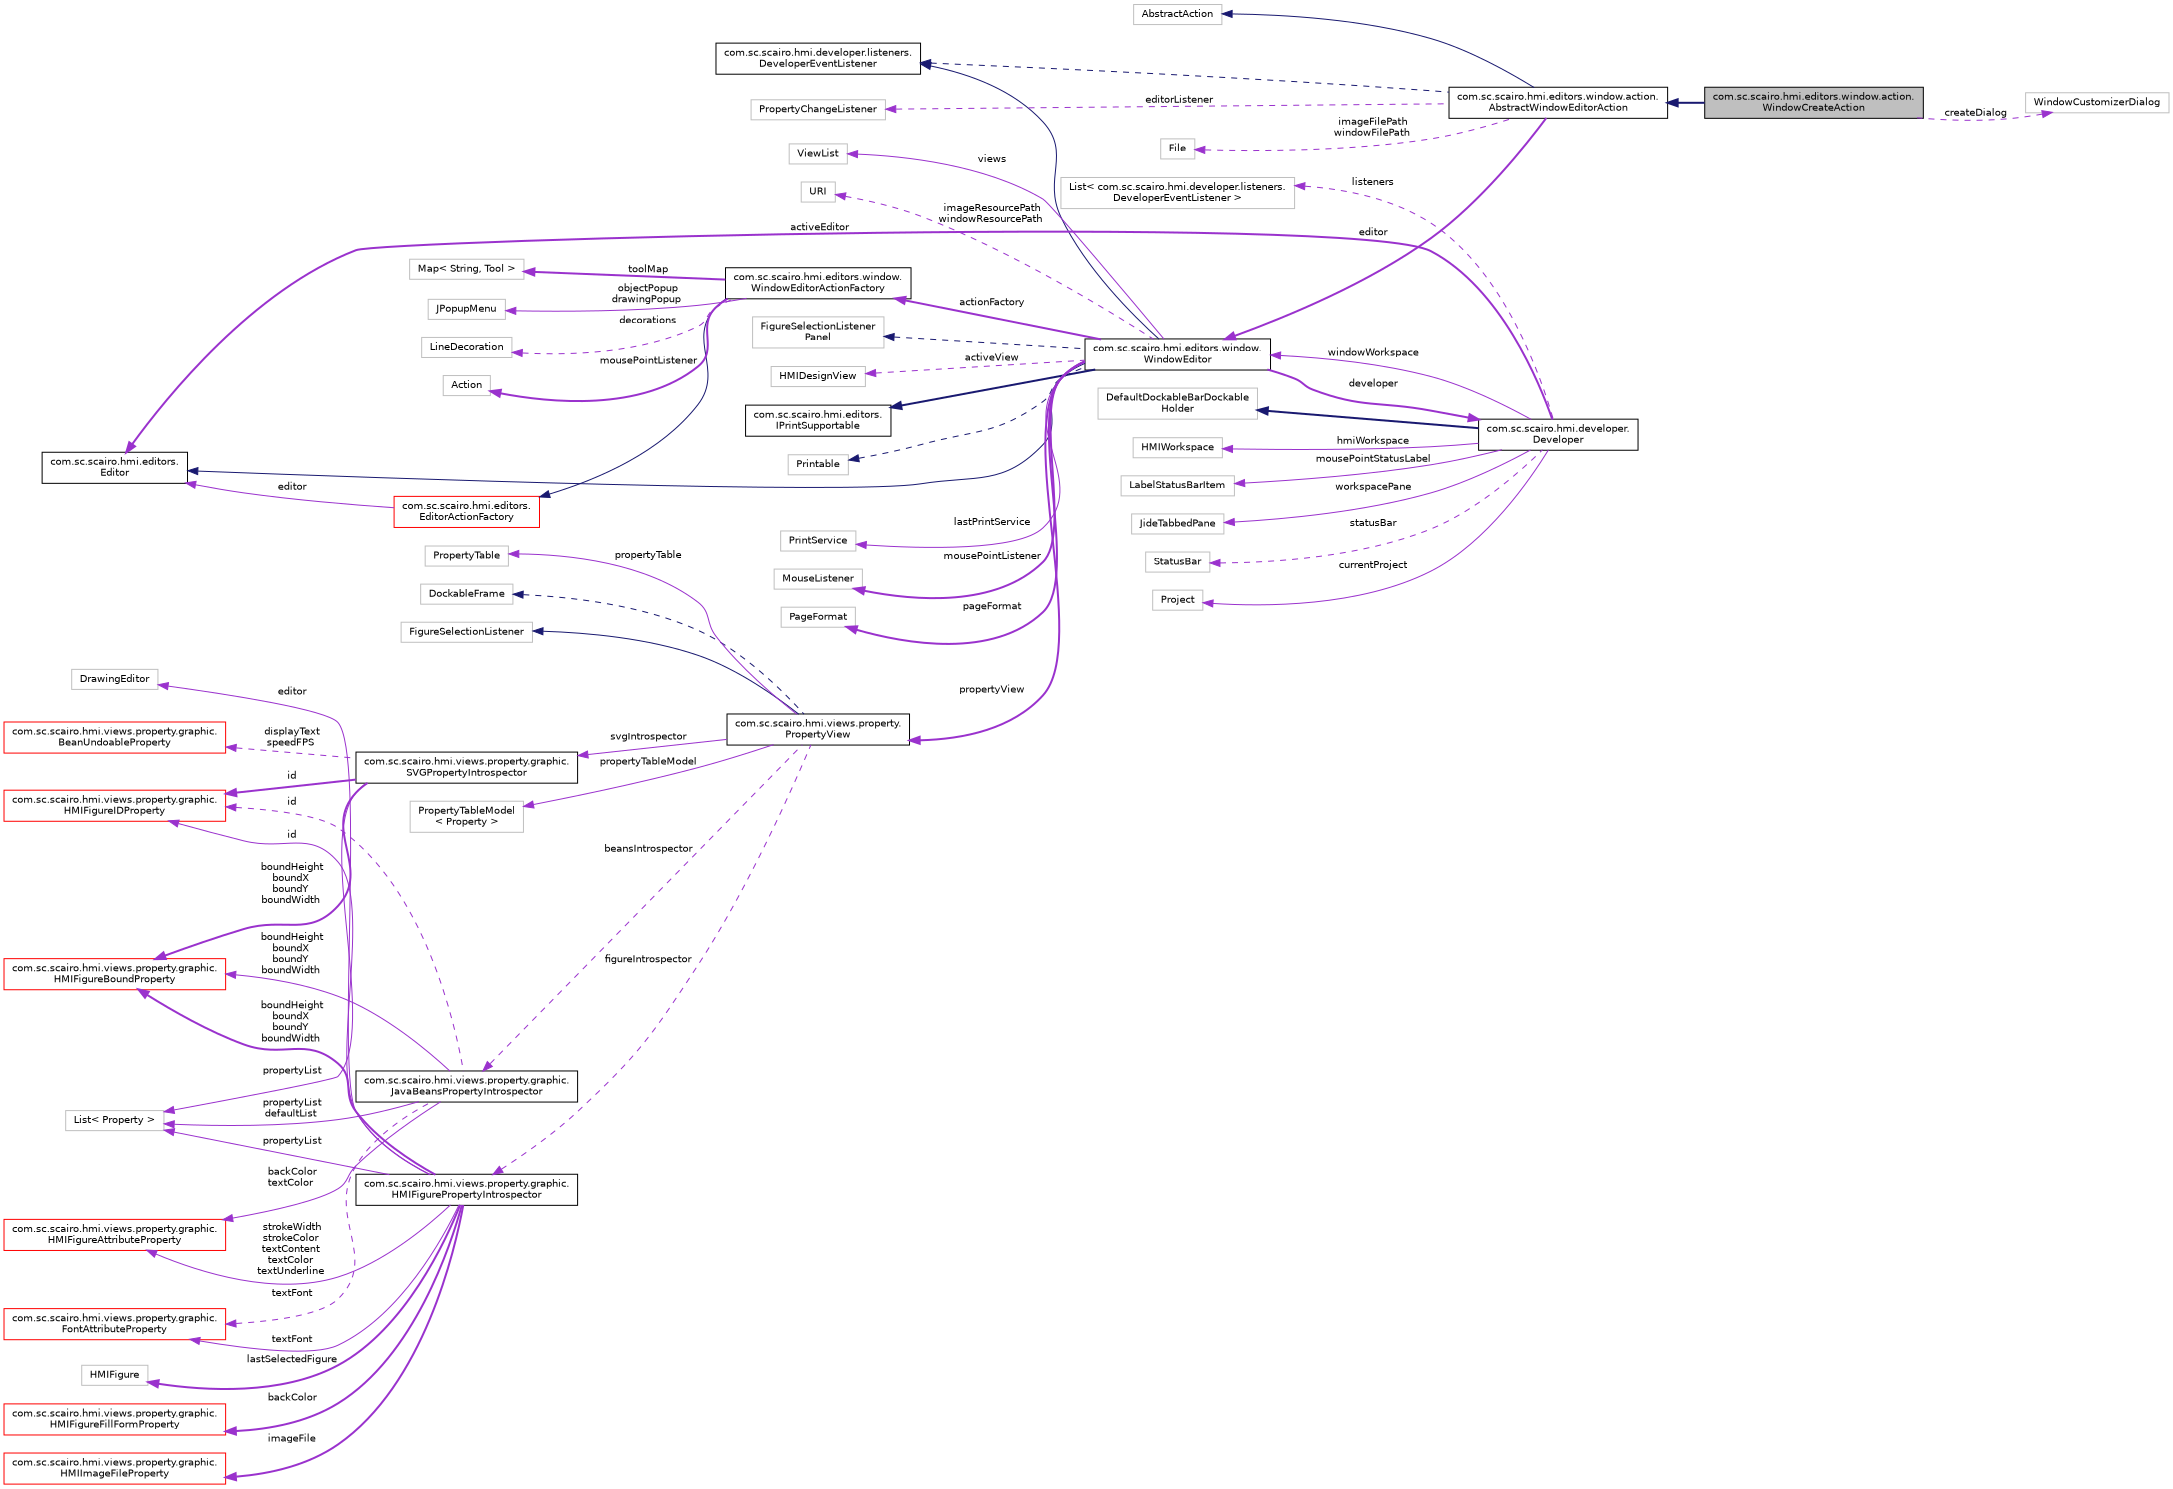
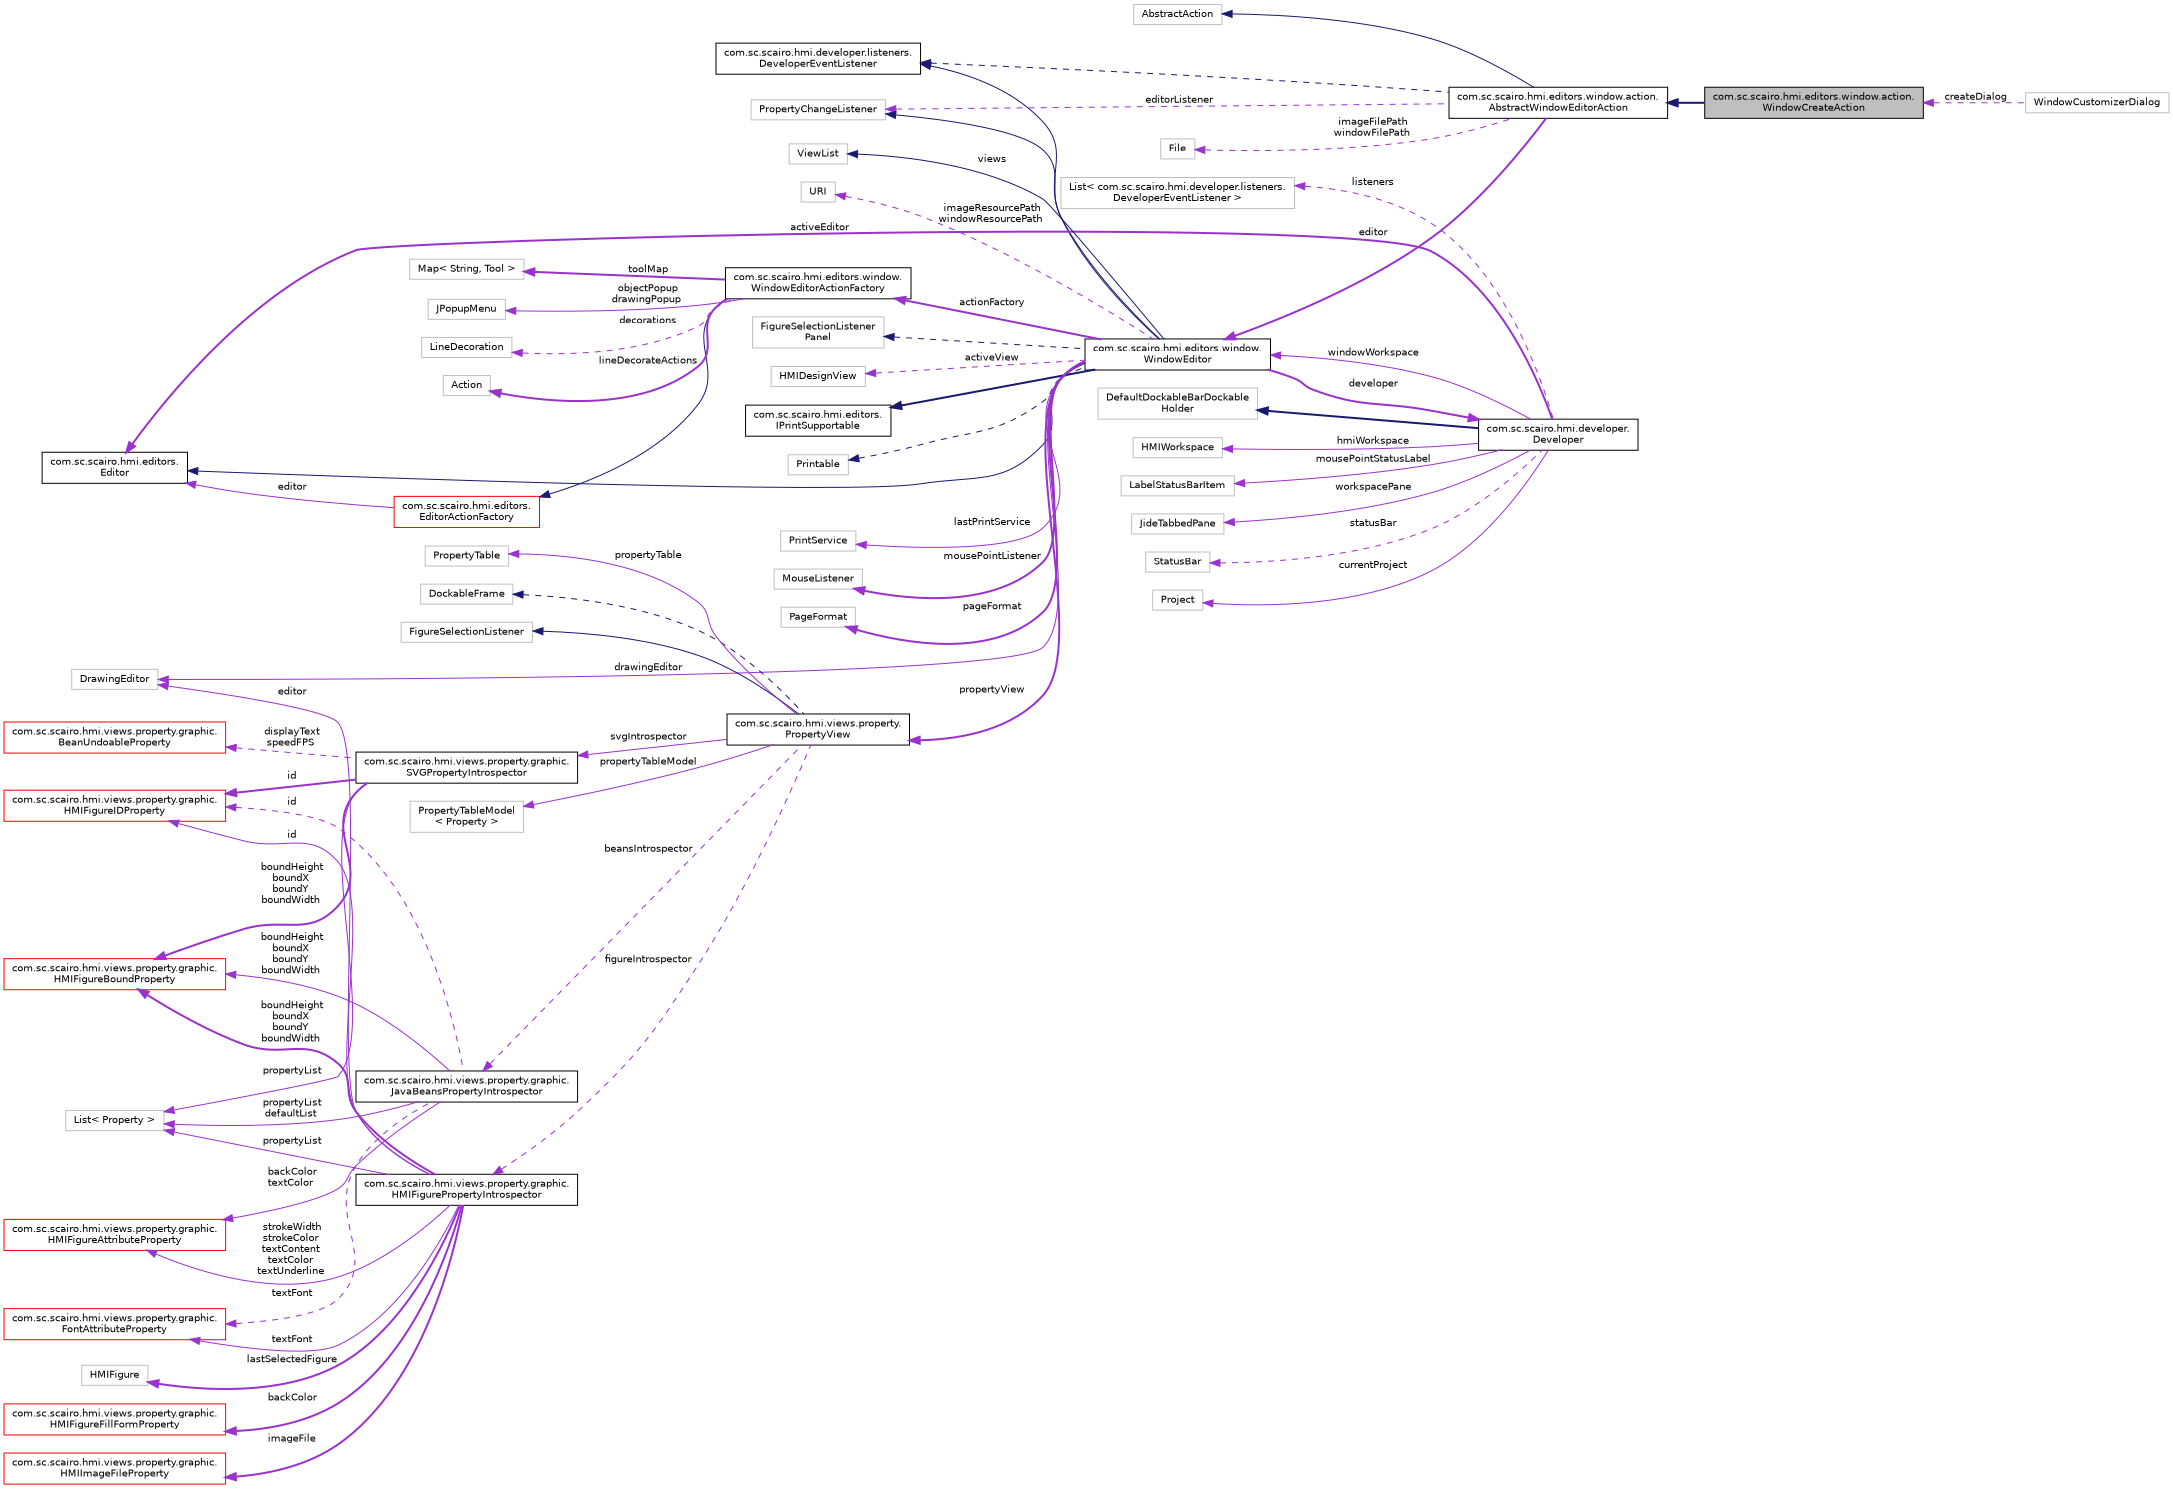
edge "com.sc.scairo.hmi.editors.window.action. WindowCreateAction" -> "WindowCustomizerDialog": reversed
edge "com.sc.scairo.hmi.editors.window. WindowEditor" -> "PropertyChangeListener": added
edge "com.sc.scairo.hmi.editors.window. WindowEditor" -> "ViewList": color darkorchid3 -> midnightblue
edge "com.sc.scairo.hmi.editors.window. WindowEditorActionFactory" -> "Action": label " mousePointListener" -> " lineDecorateActions"
edge "com.sc.scairo.hmi.editors.window. WindowEditor" -> "DrawingEditor": added, label "drawingEditor"
